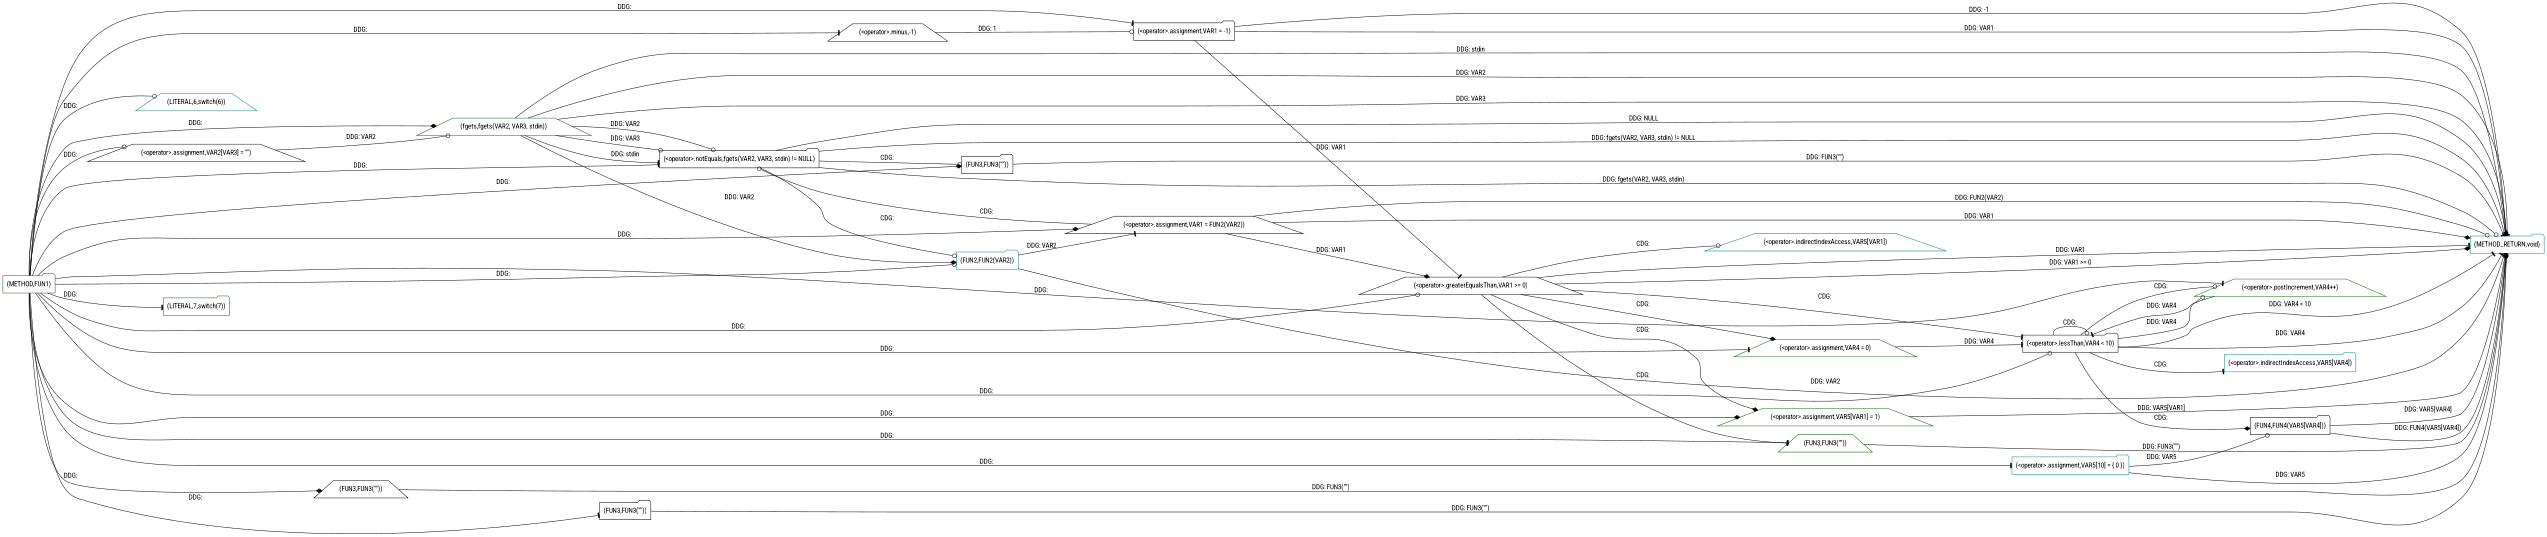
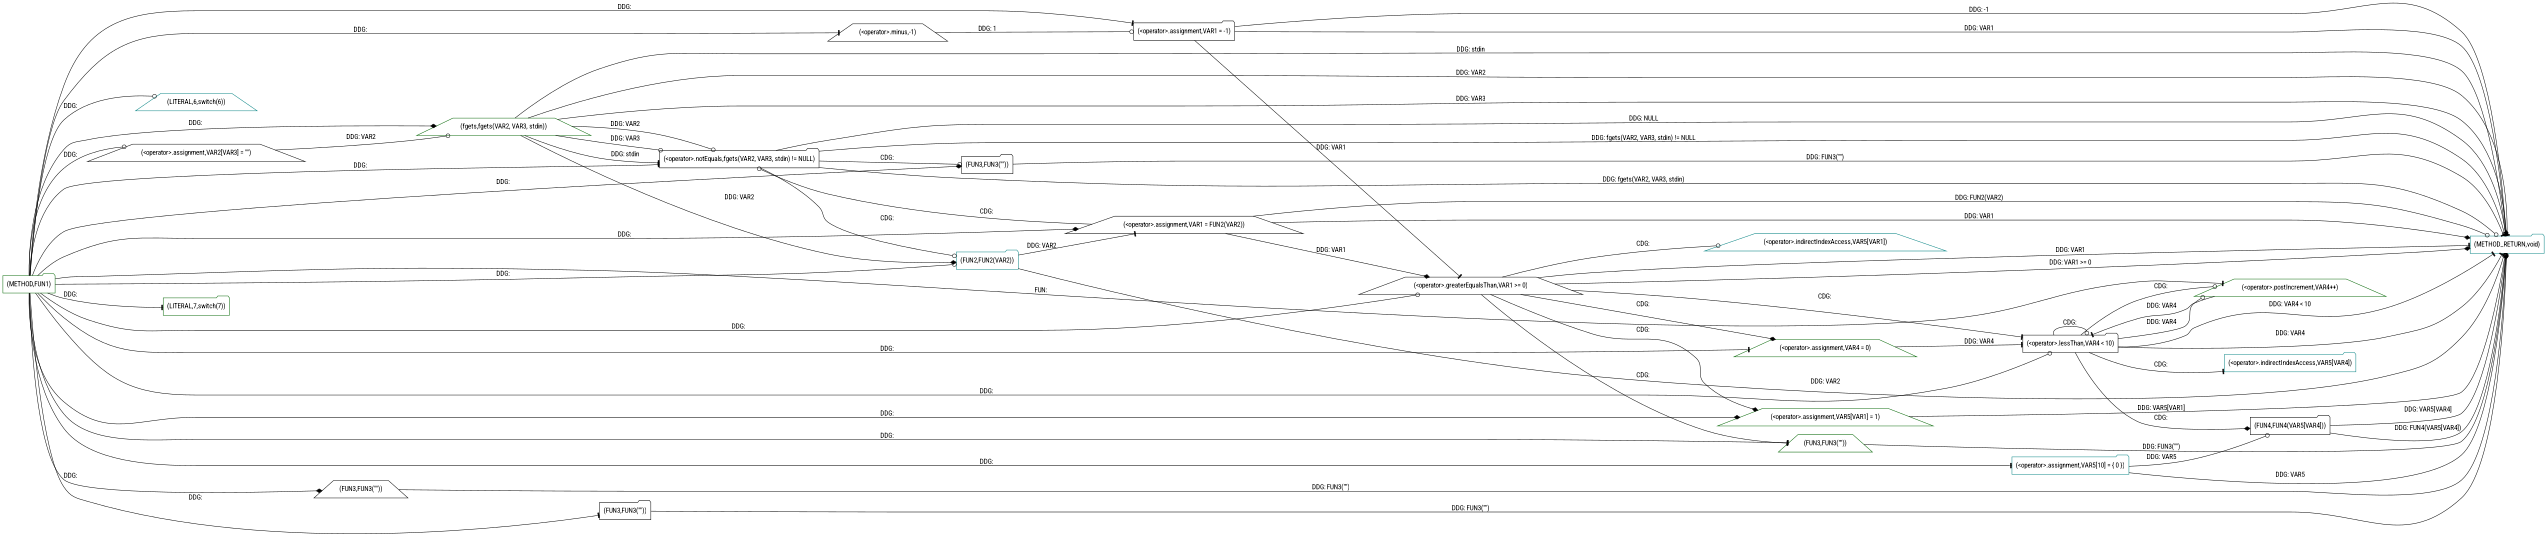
edge "(METHOD,FUN1)" -> "(<operator>.postIncrement,VAR4++)": label "DDG: " -> "FUN: "
